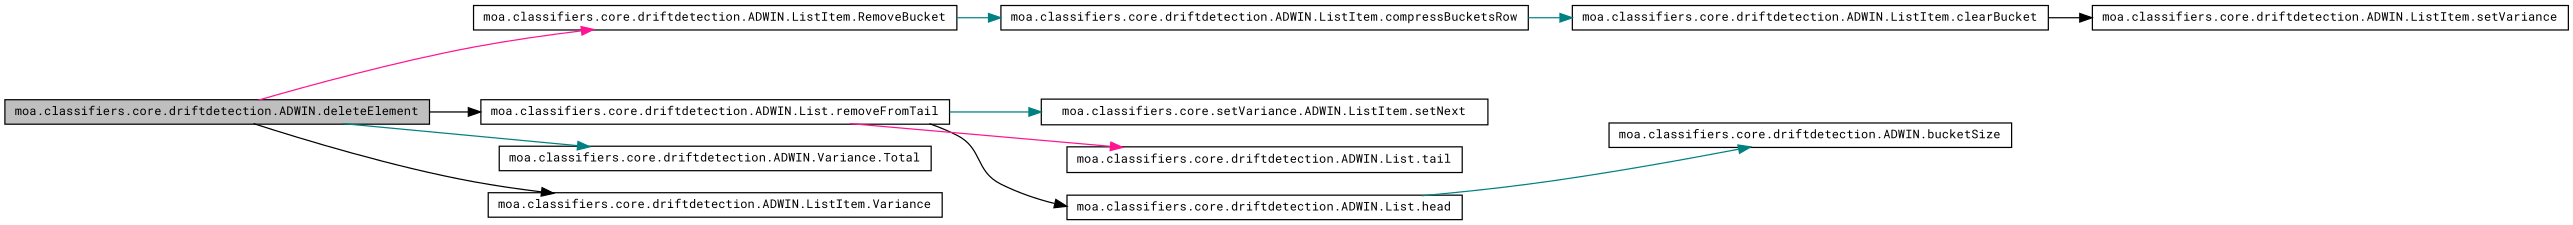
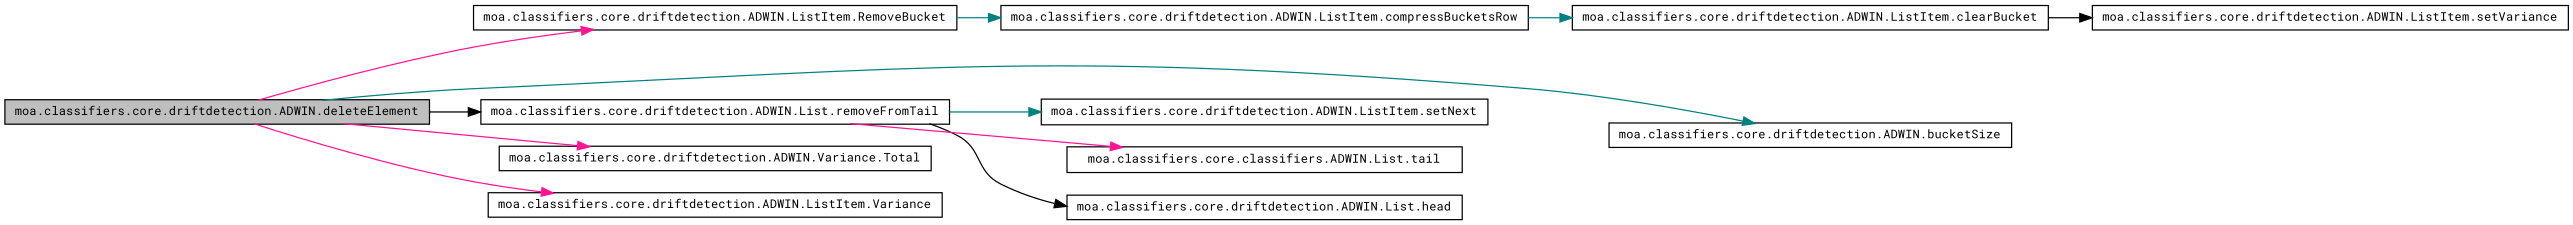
node "moa.classifiers.core.setVariance.ADWIN.ListItem.setNext": label "moa.classifiers.core.setVariance.ADWIN.ListItem.setNext" -> "moa.classifiers.core.driftdetection.ADWIN.ListItem.setNext"
edge "moa.classifiers.core.driftdetection.ADWIN.deleteElement" -> "moa.classifiers.core.driftdetection.ADWIN.Variance.Total": color teal -> deeppink
node "moa.classifiers.core.driftdetection.ADWIN.List.tail": label "moa.classifiers.core.driftdetection.ADWIN.List.tail" -> "moa.classifiers.core.classifiers.ADWIN.List.tail"
edge "moa.classifiers.core.driftdetection.ADWIN.deleteElement" -> "moa.classifiers.core.driftdetection.ADWIN.ListItem.Variance": color black -> deeppink
edge "moa.classifiers.core.driftdetection.ADWIN.List.head" -> "moa.classifiers.core.driftdetection.ADWIN.bucketSize": now "moa.classifiers.core.driftdetection.ADWIN.deleteElement" -> "moa.classifiers.core.driftdetection.ADWIN.bucketSize"
